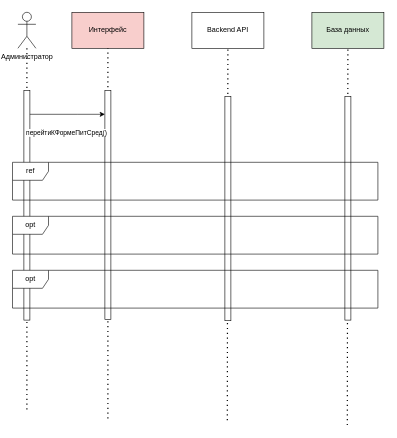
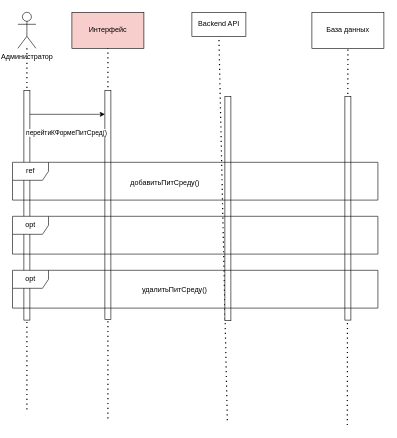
node "Backend API": size 72x36 -> 54x24
node "База данных": fillcolor #d5e8d4 -> #ffffff
node "добавитьПитСреду()": added
node "удалитьПитСреду()": added
